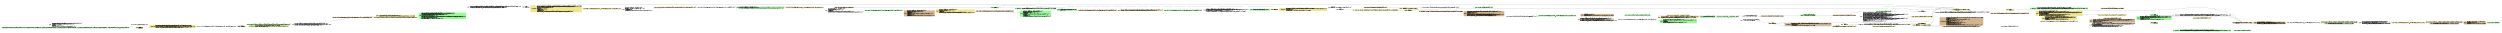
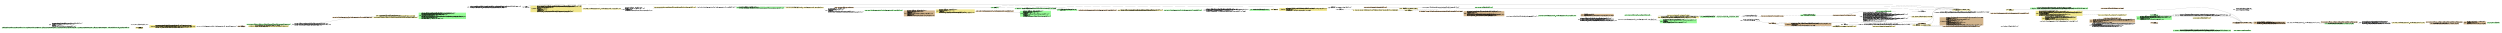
node "111: 0x0261": added
